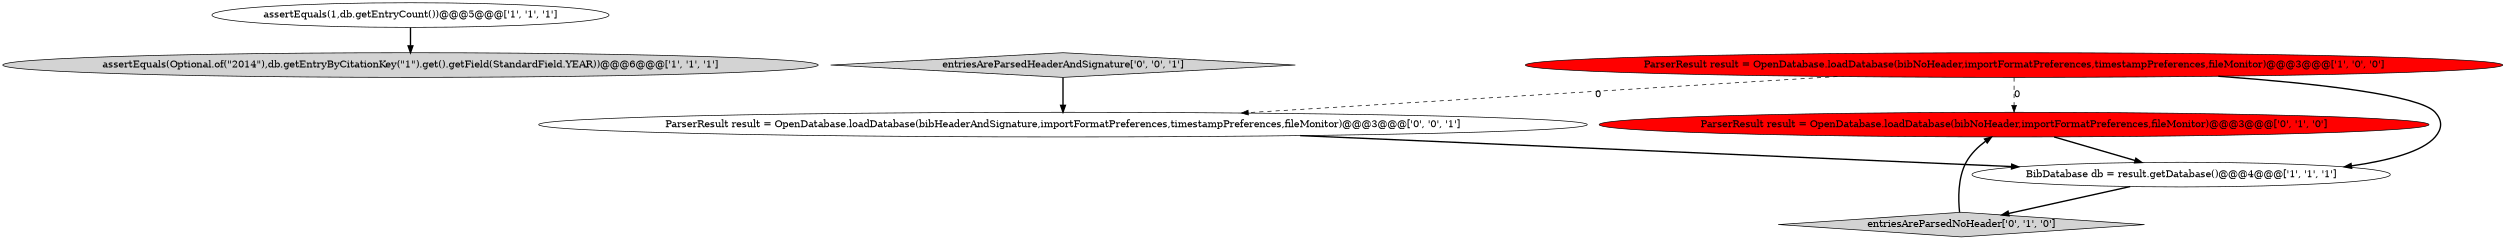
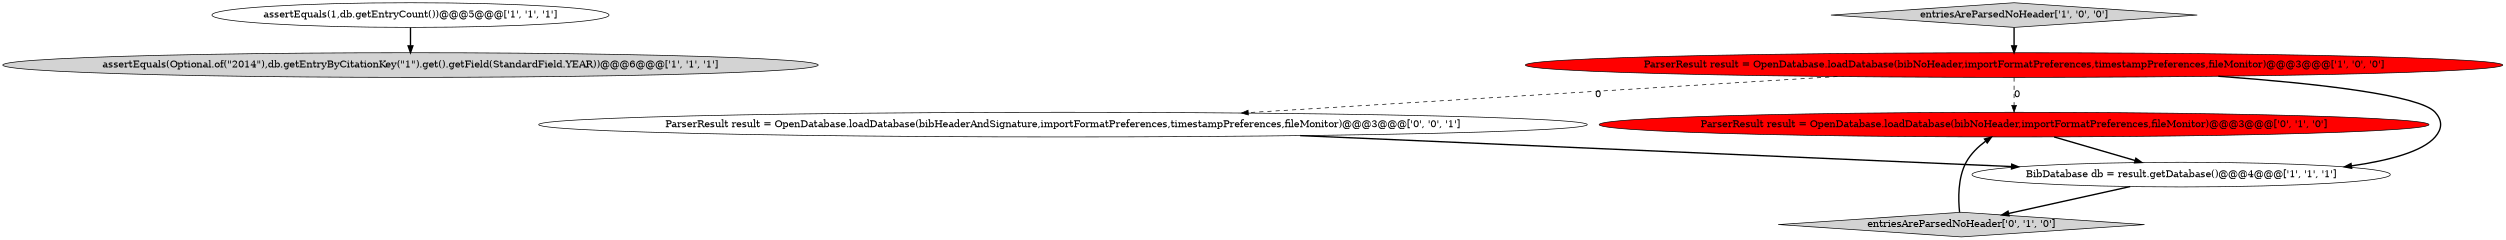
node "entriesAreParsedNoHeader['1', '0', '0']": added
node "entriesAreParsedHeaderAndSignature['0', '0', '1']": removed
